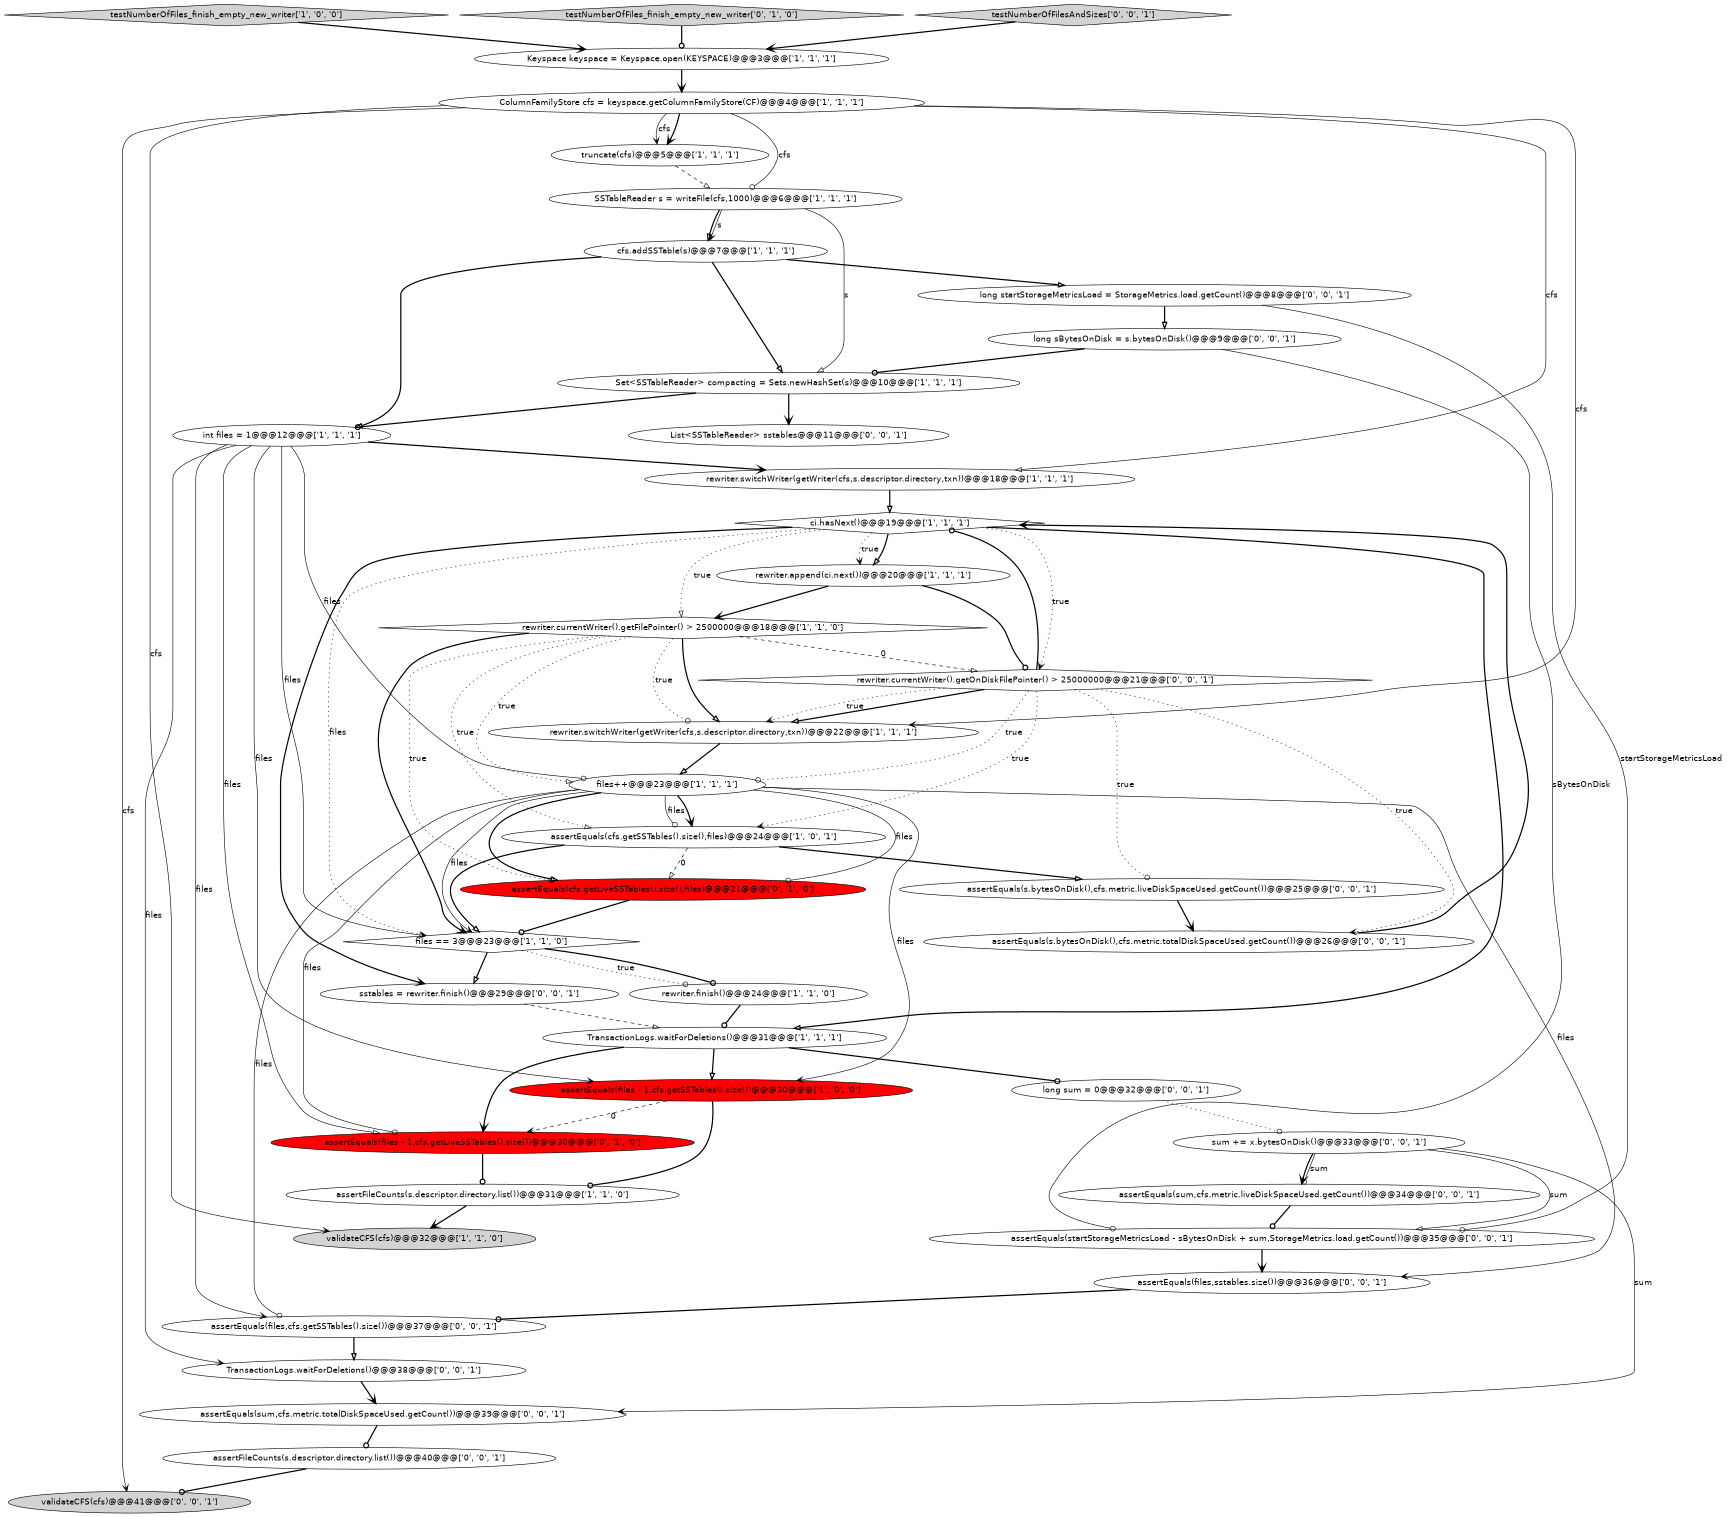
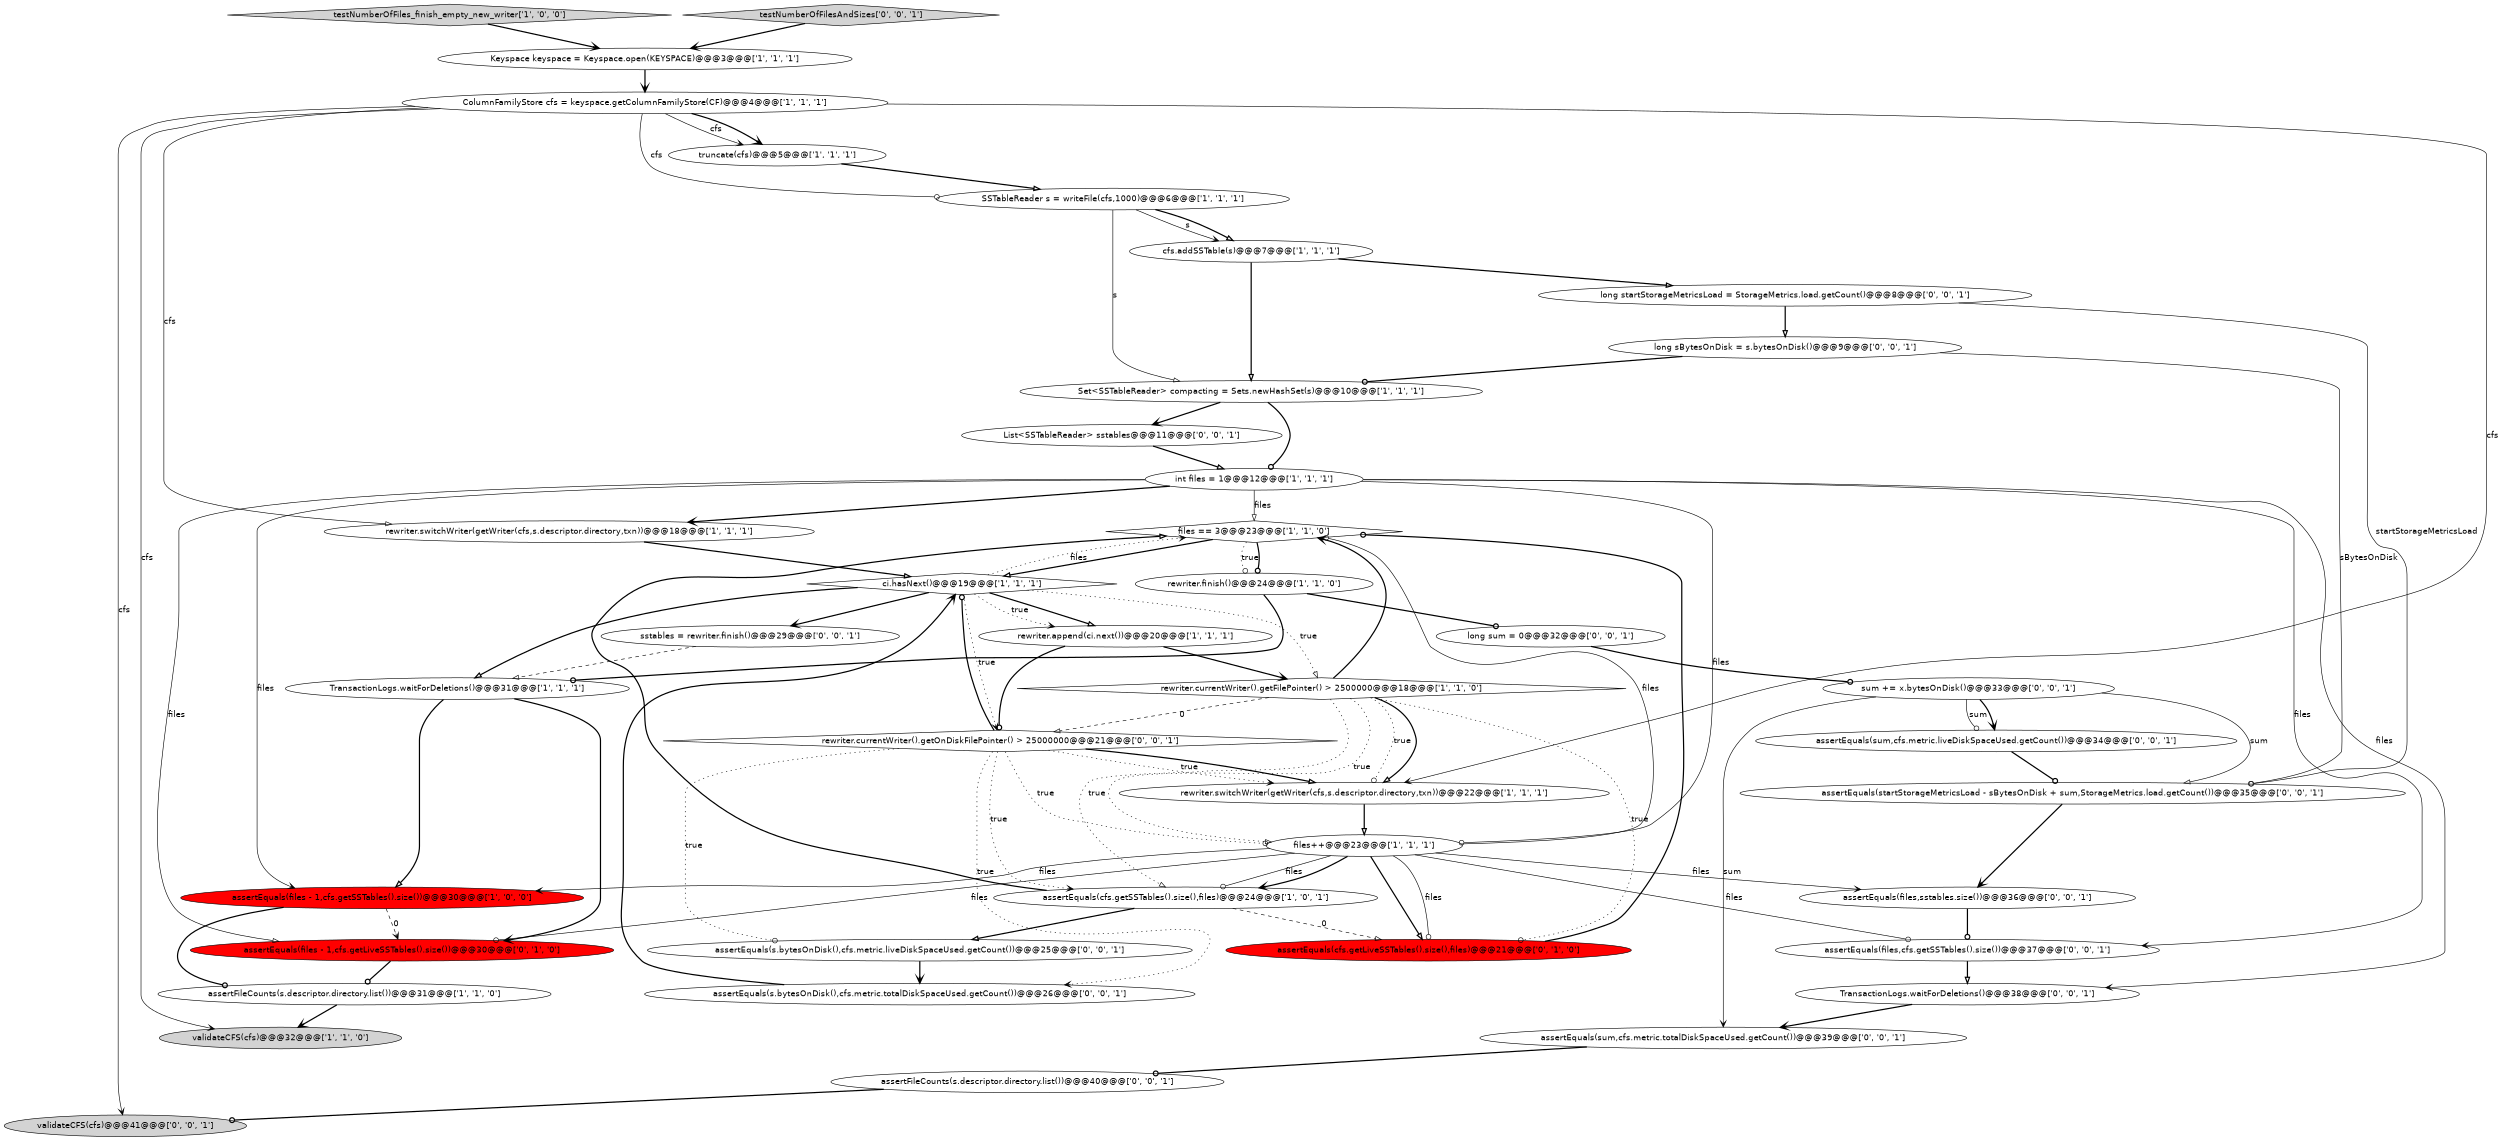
node "testNumberOfFiles_finish_empty_new_writer['0', '1', '0']": removed
edge "truncate(cfs)@@@5@@@['1', '1', '1']" -> "SSTableReader s = writeFile(cfs,1000)@@@6@@@['1', '1', '1']": style dashed -> bold
edge "cfs.addSSTable(s)@@@7@@@['1', '1', '1']" -> "int files = 1@@@12@@@['1', '1', '1']": now "List<SSTableReader> sstables@@@11@@@['0', '0', '1']" -> "int files = 1@@@12@@@['1', '1', '1']"
edge "files++@@@23@@@['1', '1', '1']" -> "files == 3@@@23@@@['1', '1', '0']": arrowhead vee -> odot
edge "files == 3@@@23@@@['1', '1', '0']" -> "sstables = rewriter.finish()@@@29@@@['0', '0', '1']": now "files == 3@@@23@@@['1', '1', '0']" -> "ci.hasNext()@@@19@@@['1', '1', '1']"
edge "TransactionLogs.waitForDeletions()@@@31@@@['1', '1', '1']" -> "long sum = 0@@@32@@@['0', '0', '1']": now "rewriter.finish()@@@24@@@['1', '1', '0']" -> "long sum = 0@@@32@@@['0', '0', '1']"
edge "long sum = 0@@@32@@@['0', '0', '1']" -> "sum += x.bytesOnDisk()@@@33@@@['0', '0', '1']": style dotted -> bold
